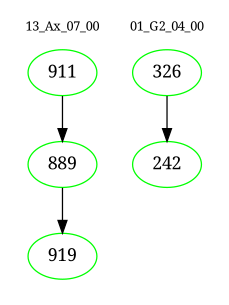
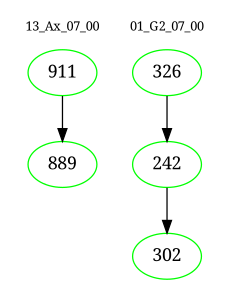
cluster "01_G2_04_00": label "01_G2_04_00" -> "01_G2_07_00"
node "919": removed
node "302": added
